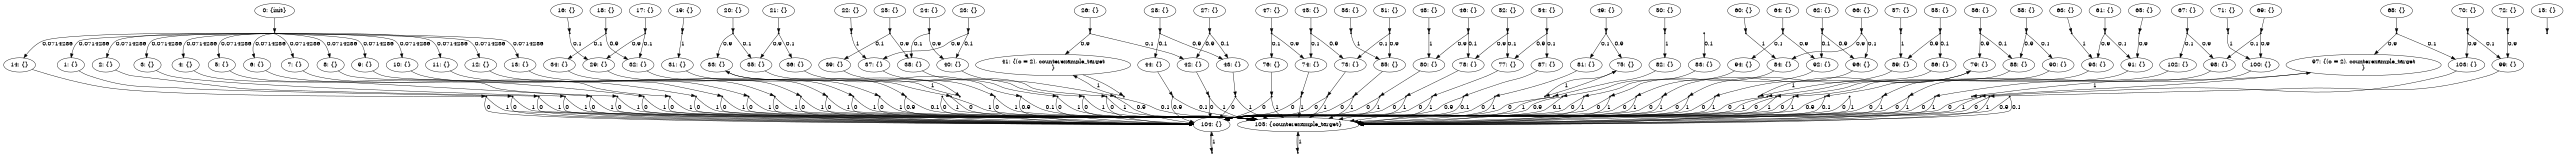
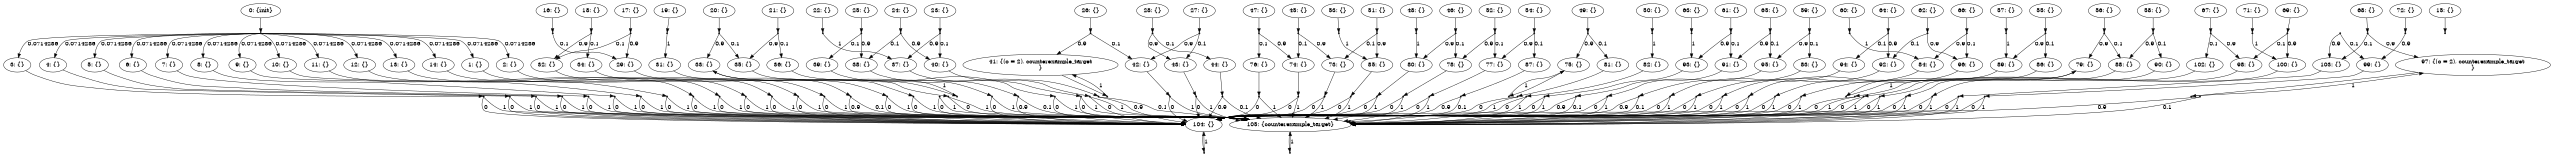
node "59: {}": added
node "70: {}": removed
node "95: {}": added
